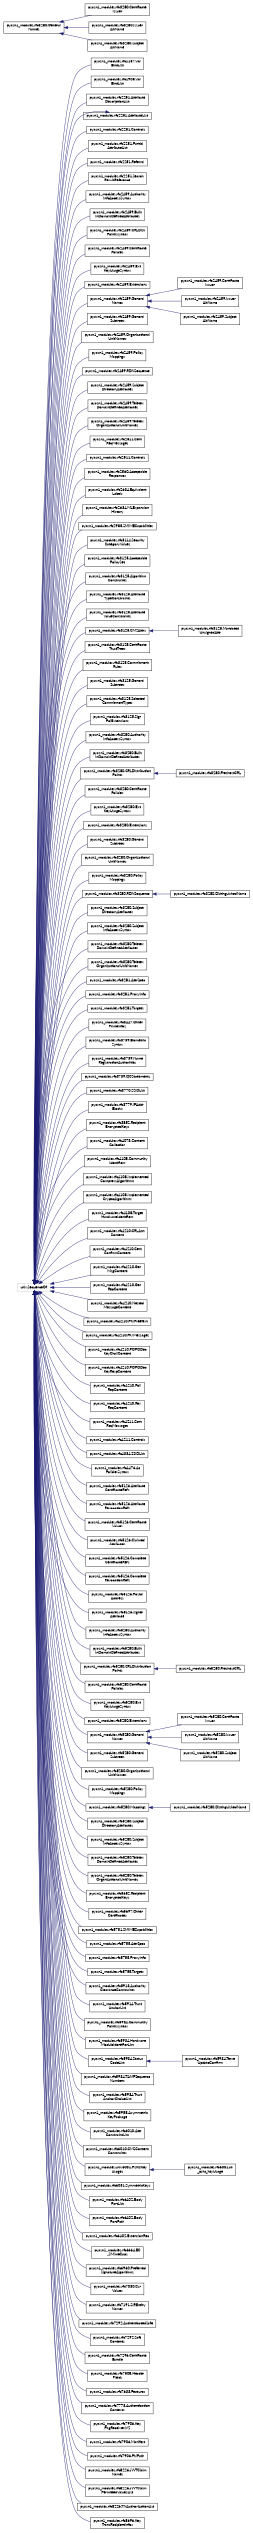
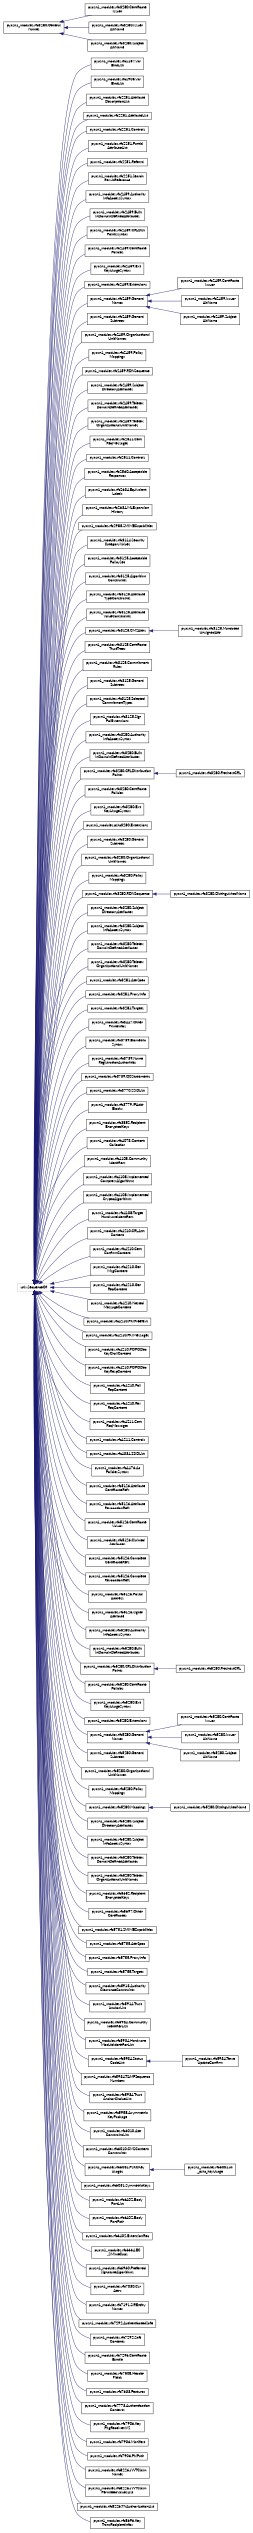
edge "univ.SequenceOf" -> "pyasn1_modules.rfc2251.AttributeList": reversed
node "pyasn1_modules.rfc3280.Extensions": label "pyasn1_modules.rfc3280.Extensions" -> "pyasn1_modules.pskc3280.Extensions"
node "pyasn1_modules.rfc5934.Community PointsSyntax": label "pyasn1_modules.rfc5934.Community PointsSyntax" -> "pyasn1_modules.rfc5934.Community IdentifierList"
node "pyasn1_modules.univ6031.PSKCKey Usages": label "pyasn1_modules.univ6031.PSKCKey Usages" -> "pyasn1_modules.rfc6031.PSKCKey Usages"
node "pyasn1_modules.rfc7030.Csr Values": label "pyasn1_modules.rfc7030.Csr Values" -> "pyasn1_modules.rfc7030.Csr Attrs"
